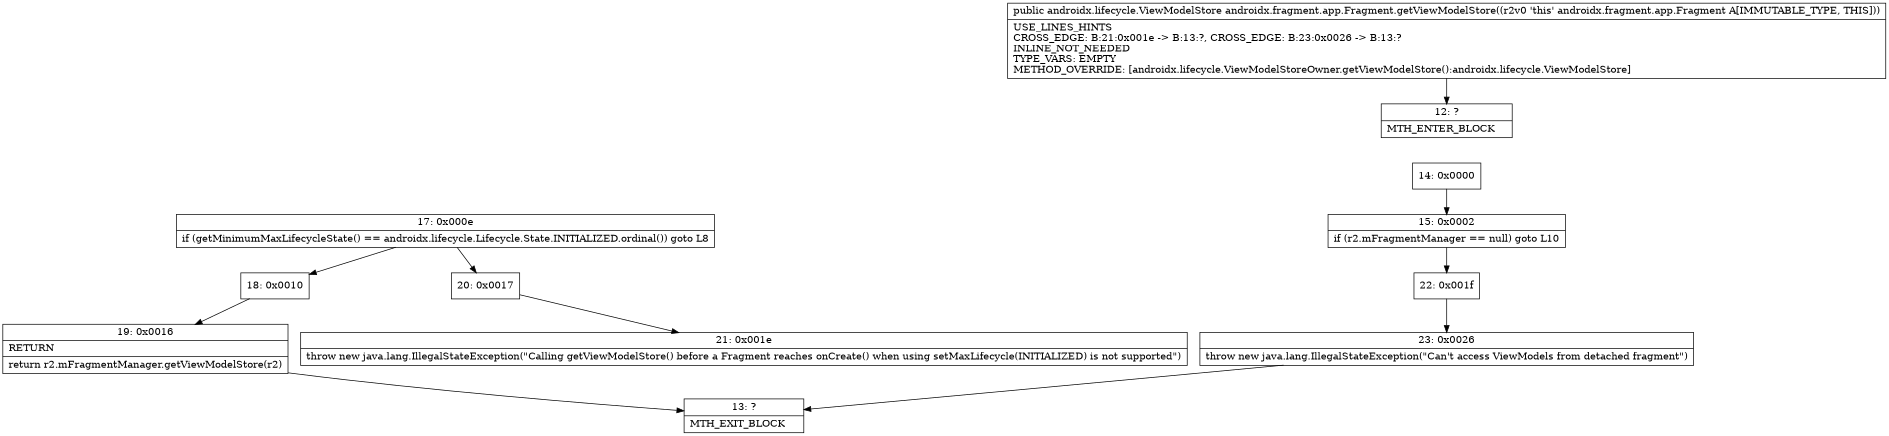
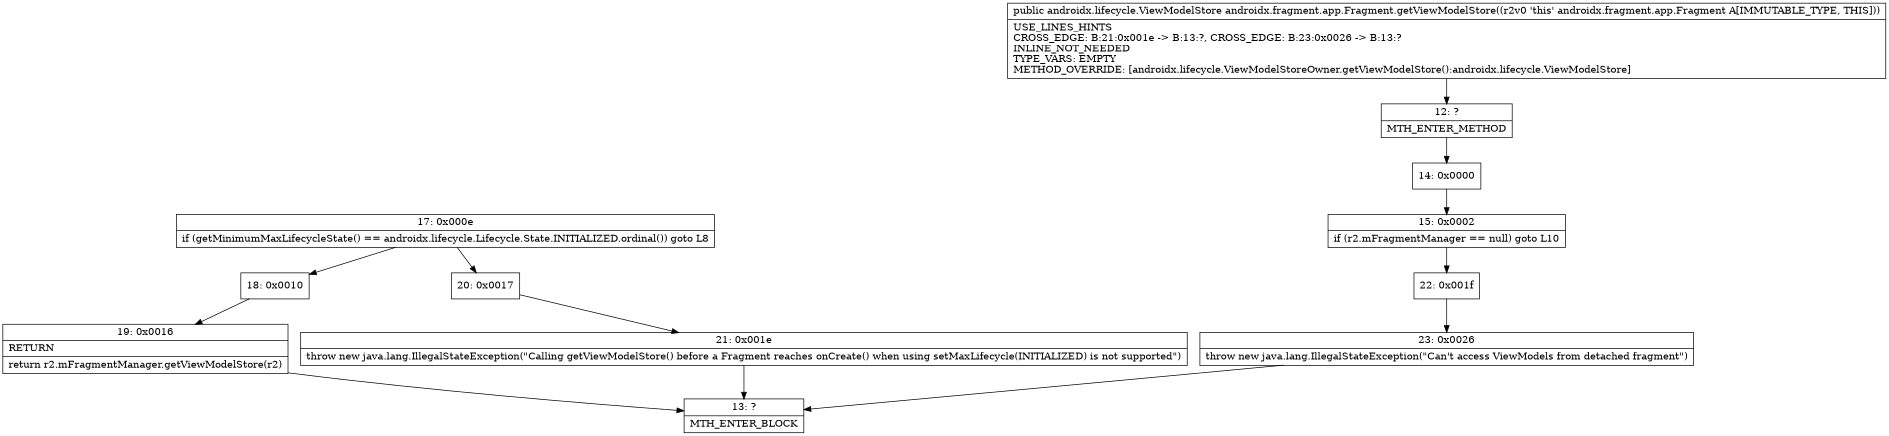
node "12: ?": text "MTH_ENTER_BLOCK" -> "MTH_ENTER_METHOD"
edge "12: ?" -> "14: 0x0000": added
edge "21: 0x001e" -> "13: ?": added
node "13: ?": text "MTH_EXIT_BLOCK" -> "MTH_ENTER_BLOCK"
